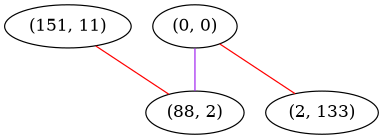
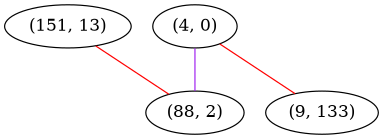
node "(151, 11)": label "(151, 11)" -> "(151, 13)"
node "(0, 0)": label "(0, 0)" -> "(4, 0)"
node "(2, 133)": label "(2, 133)" -> "(9, 133)"
